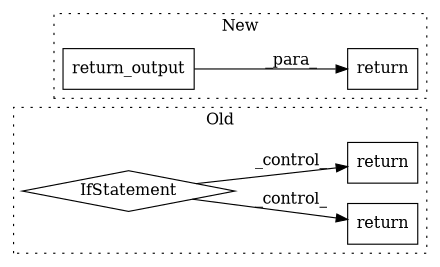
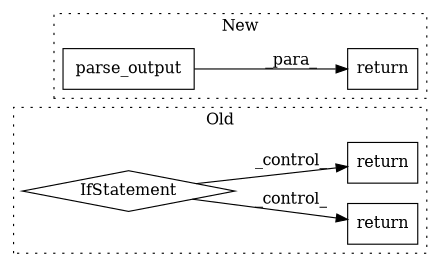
node "return_output": label "return_output" -> "parse_output"
